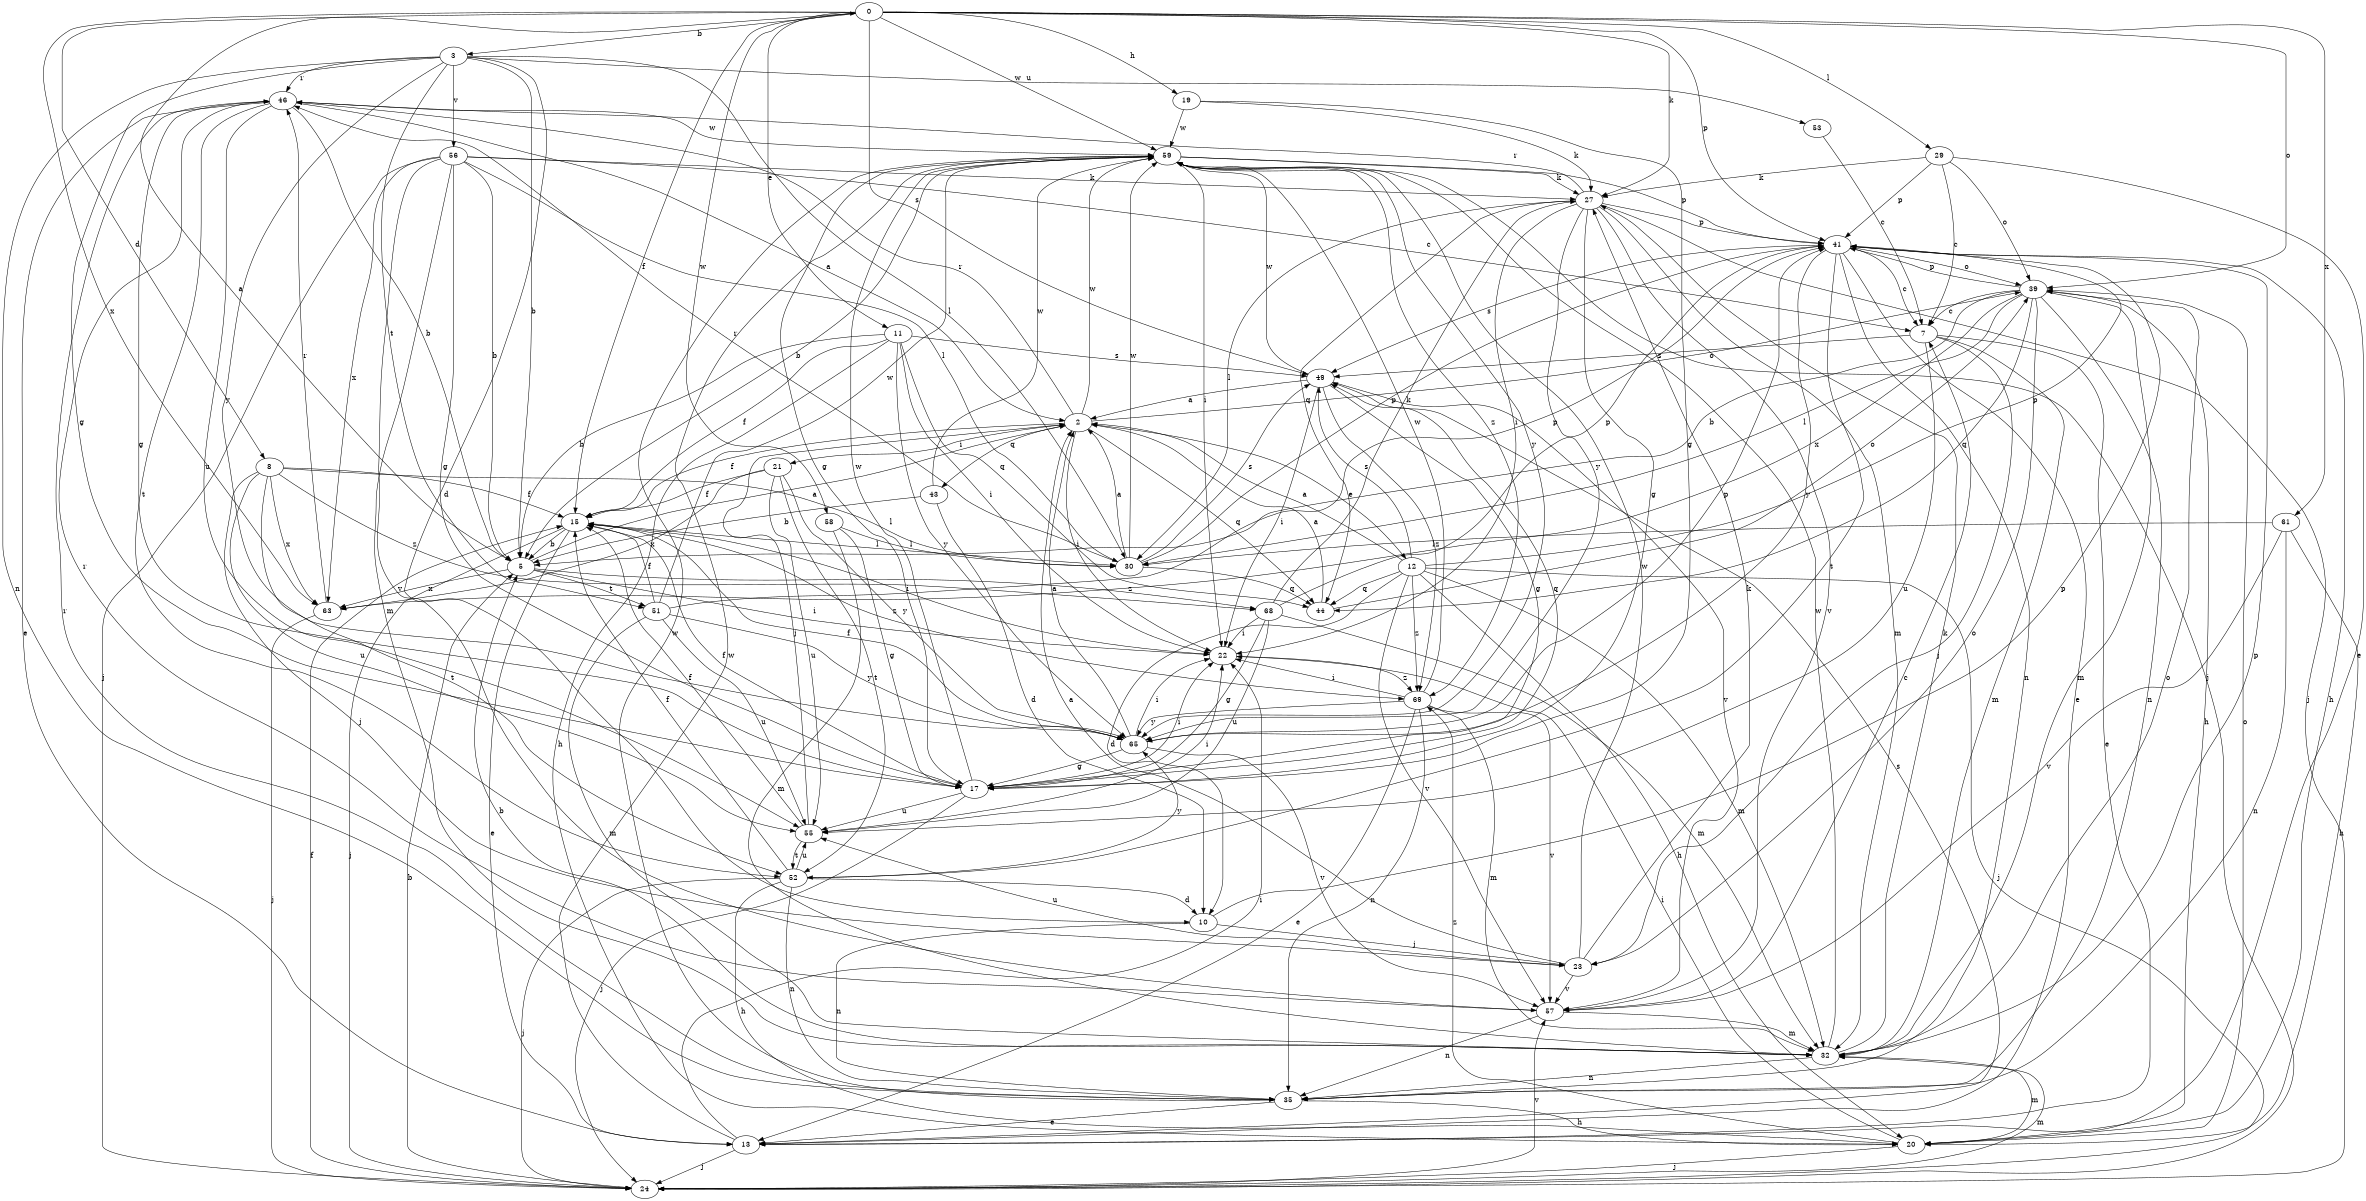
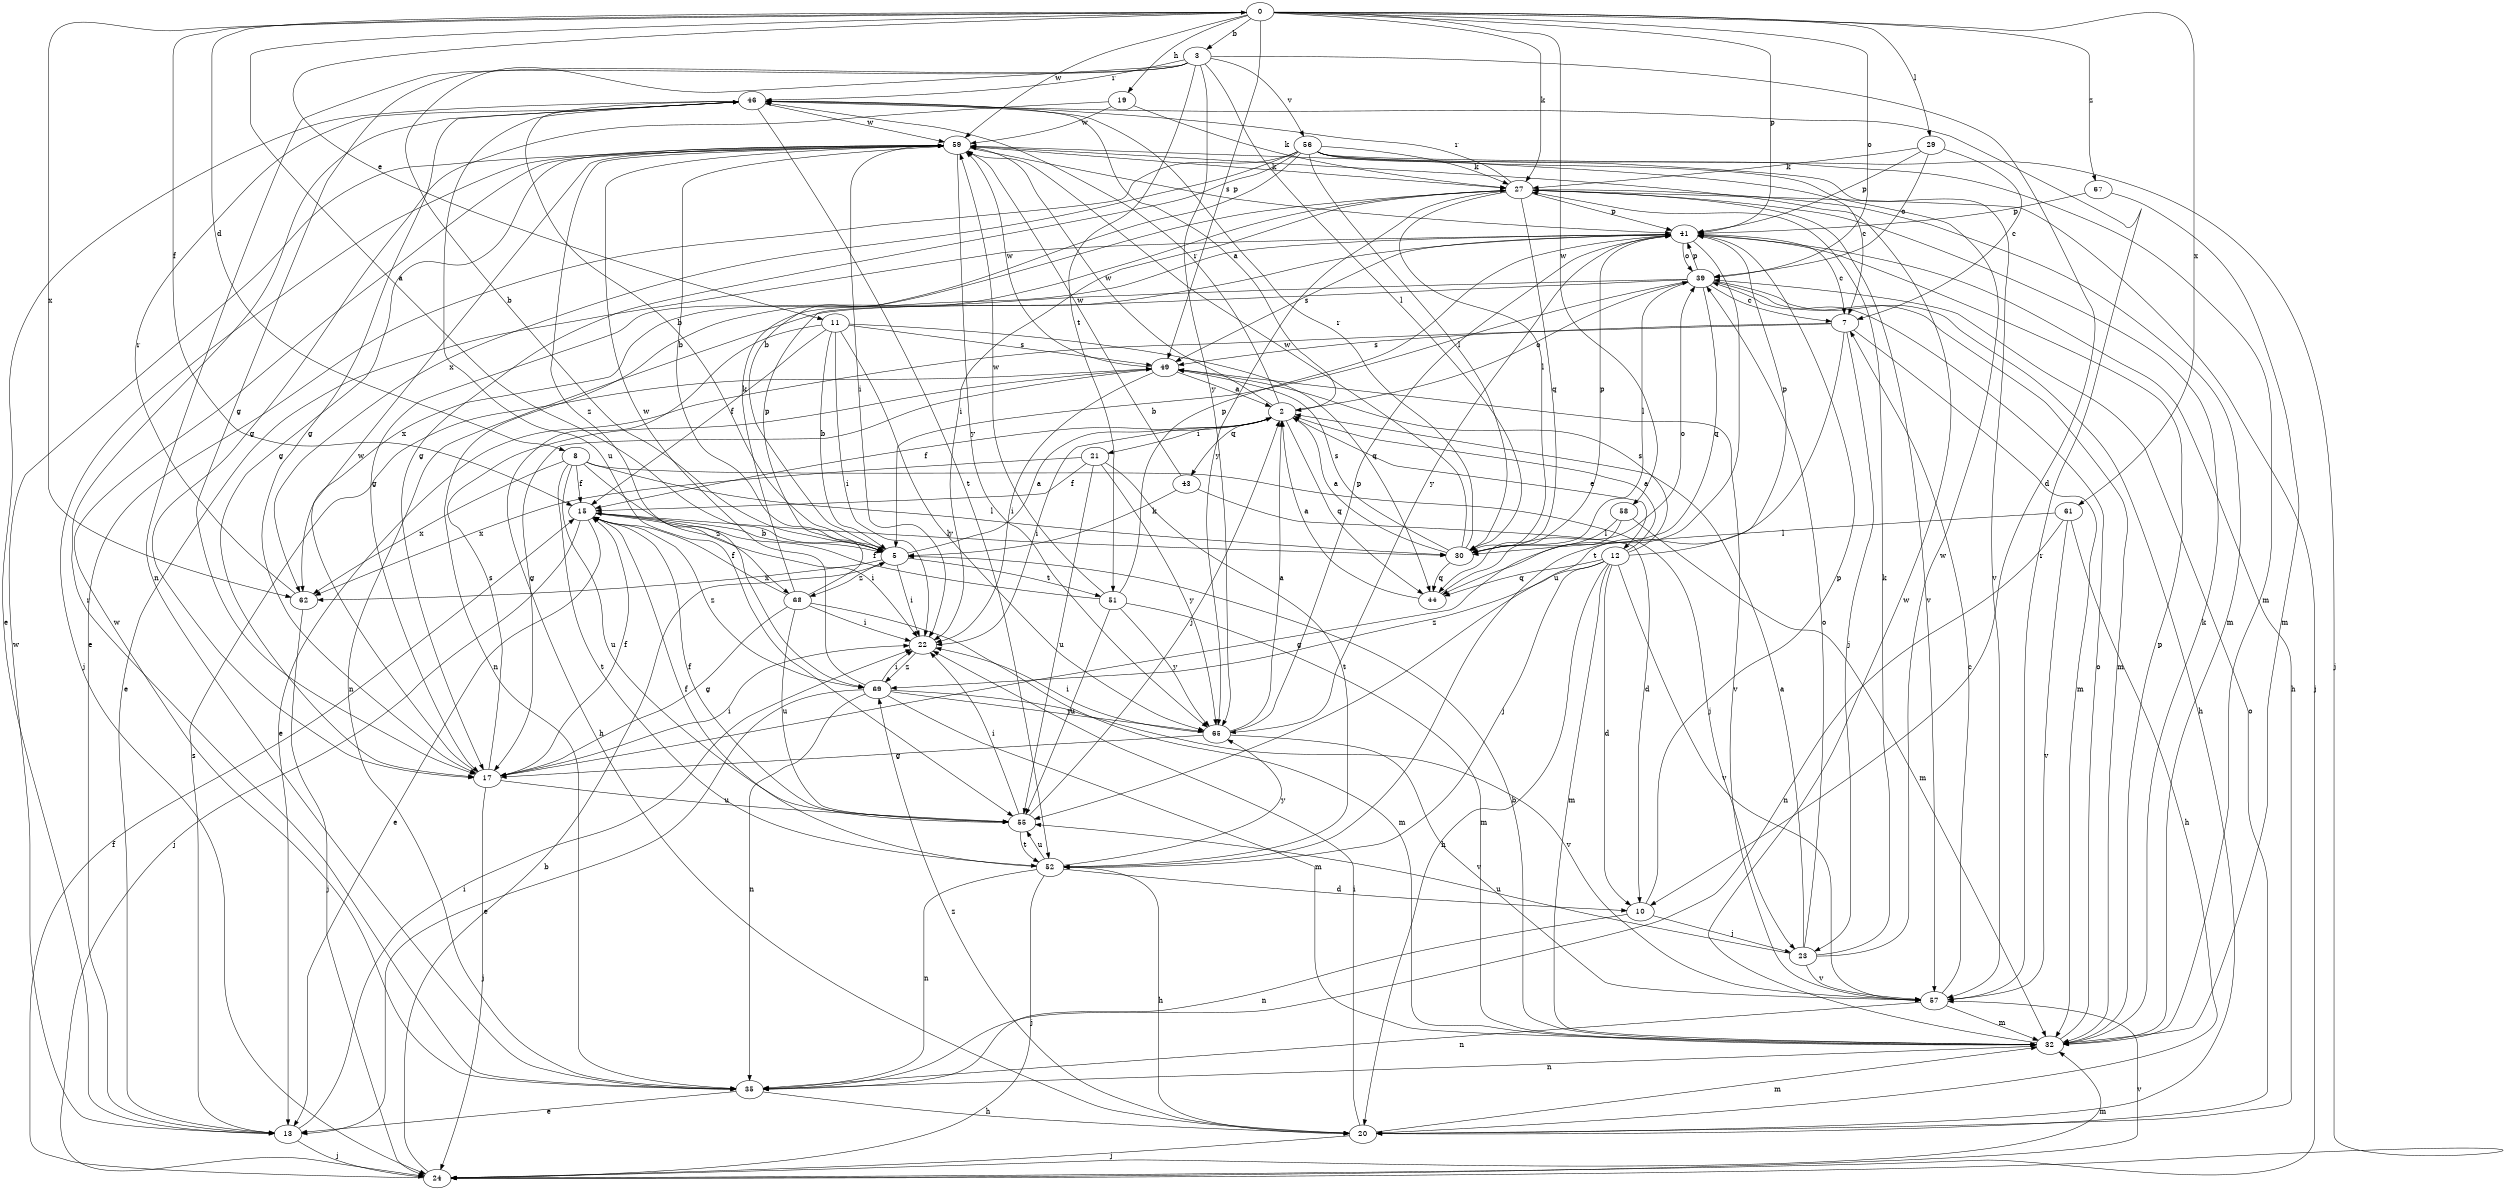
node "53": removed
node "67": added
edge "49" -> "69": removed, label "z"
edge "43" -> "5": label "b" -> "k"
edge "17" -> "49": label "q" -> "s"
node "63": label "63" -> "62"
edge "65" -> "15": now "68" -> "15"
edge "39" -> "23": reversed
edge "29" -> "13": now "56" -> "13"
edge "12" -> "24": now "12" -> "52"
